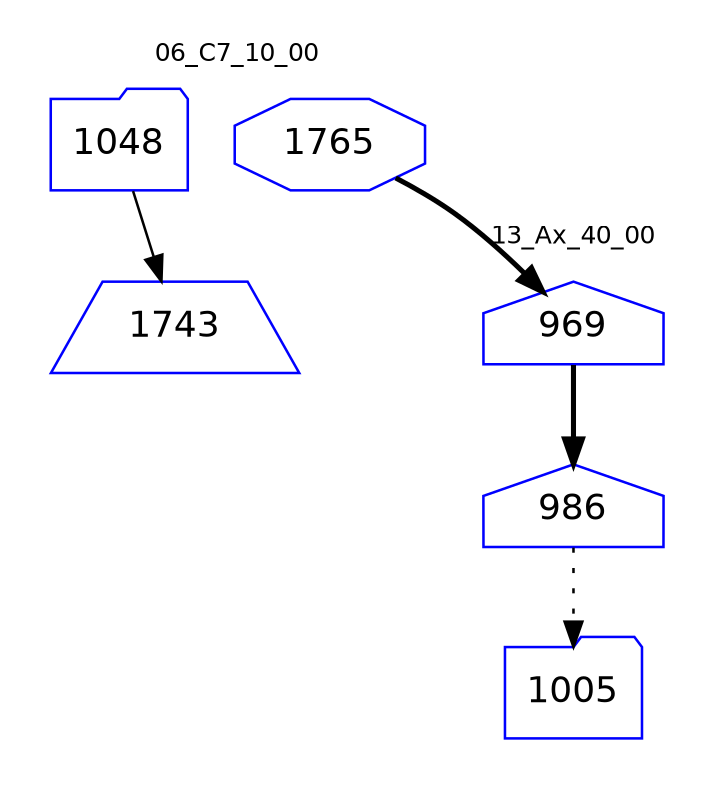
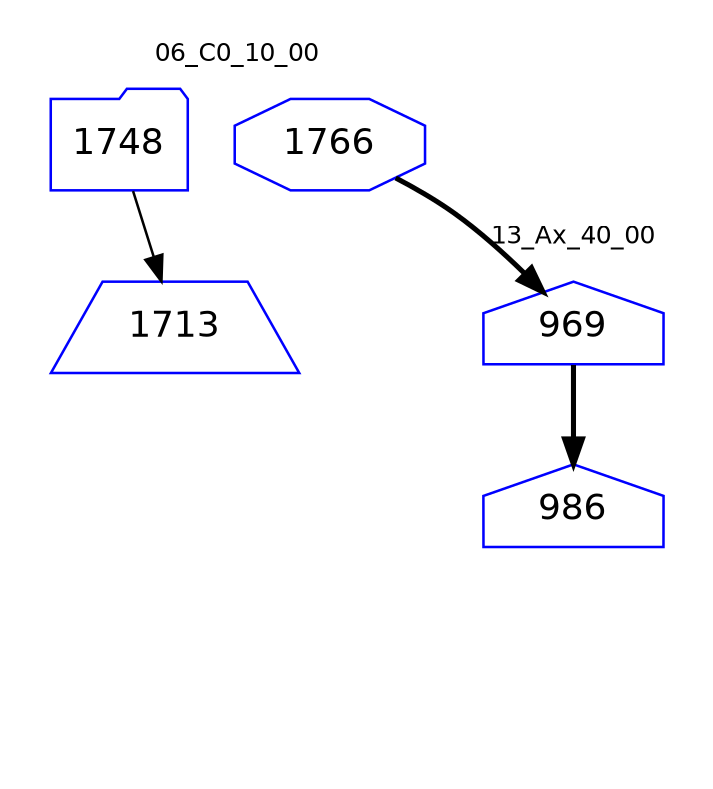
cluster "06_C7_10_00": label "06_C7_10_00" -> "06_C0_10_00"
node "1048": label "1048" -> "1748"
node "1765": label "1765" -> "1766"
node "1743": label "1743" -> "1713"
node "1005": removed
